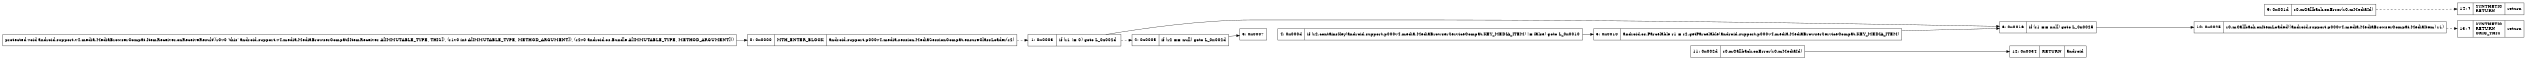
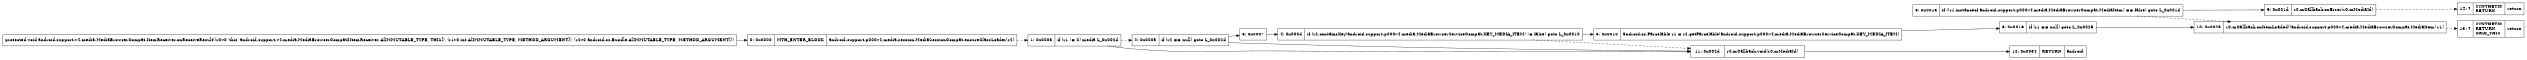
node "8: 0x001a": added
edge "1: 0x0003" -> "6: 0x0016": now "1: 0x0003" -> "11: 0x002d"
edge "3: 0x0007" -> "4: 0x000d": added
node "1: 0x0003": text "if (r1 != 0) goto L_0x002d" -> "if (r1 != 0) media L_0x002d"
edge "4: 0x000d" -> "11: 0x002d": added
edge "2: 0x0005" -> "11: 0x002d": added
node "11: 0x002d": text "r0.mCallback.onError(r0.mMediaId)" -> "r0.mCallback.void(r0.mMediaId)"
